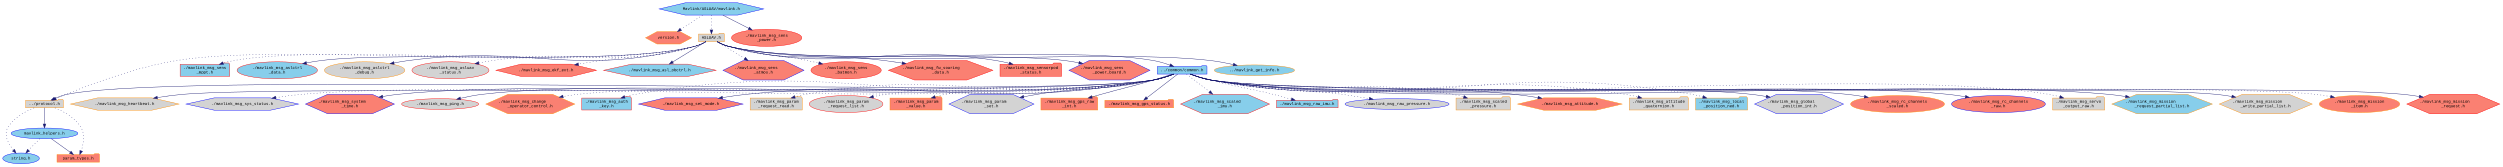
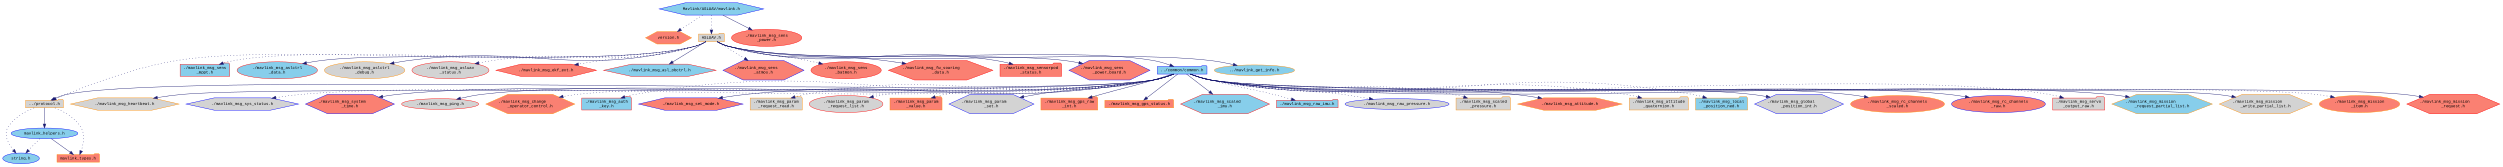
edge "../common/common.h" -> "./mavlink_msg_scaled _imu.h": style dotted -> solid
node "./mavlink_msg_servo _output_raw.h": color darkorange -> red
node "param_types.h": label "param_types.h" -> "mavlink_types.h"
